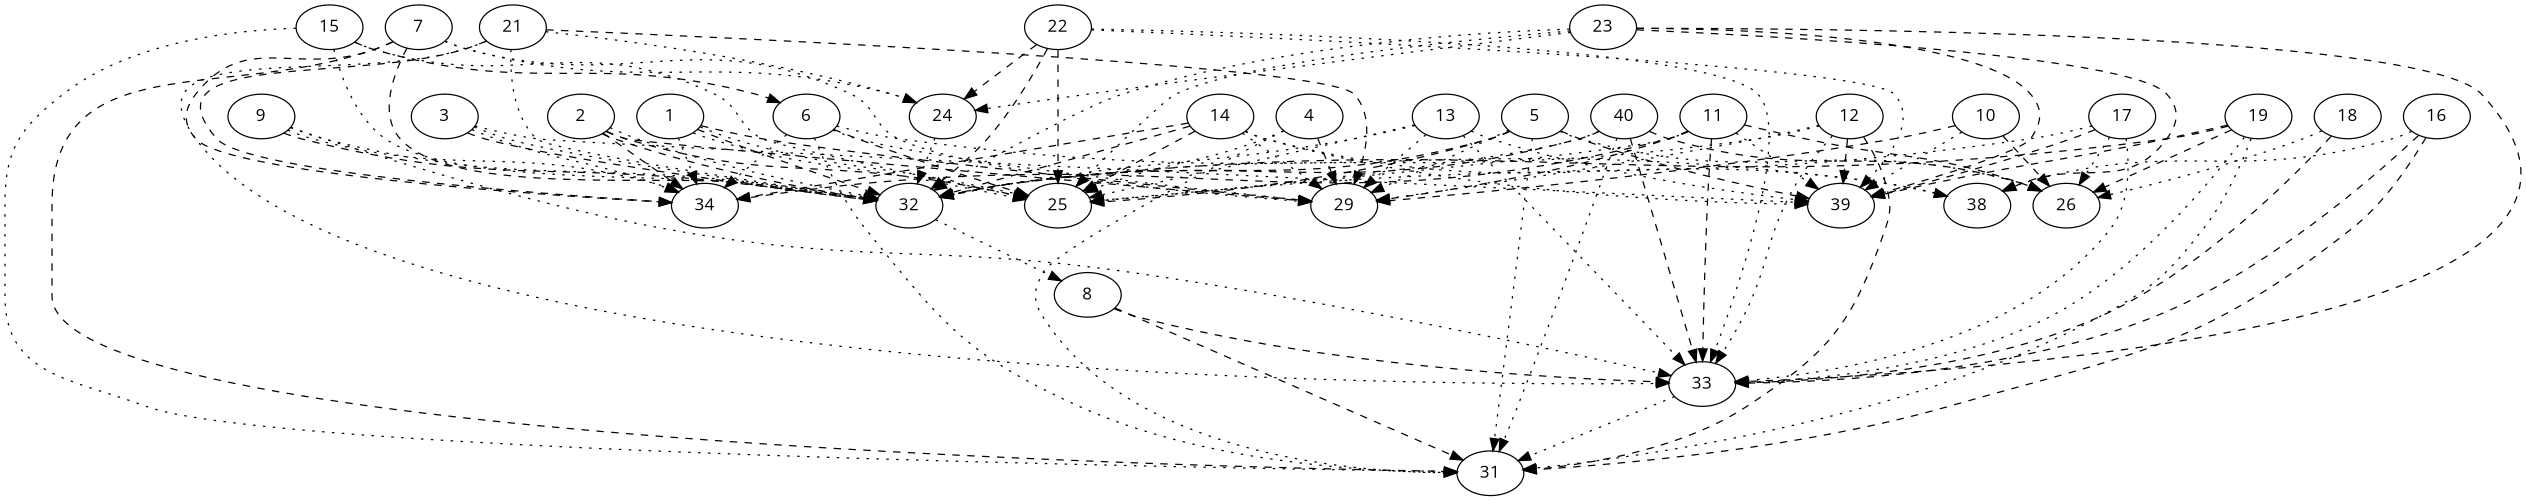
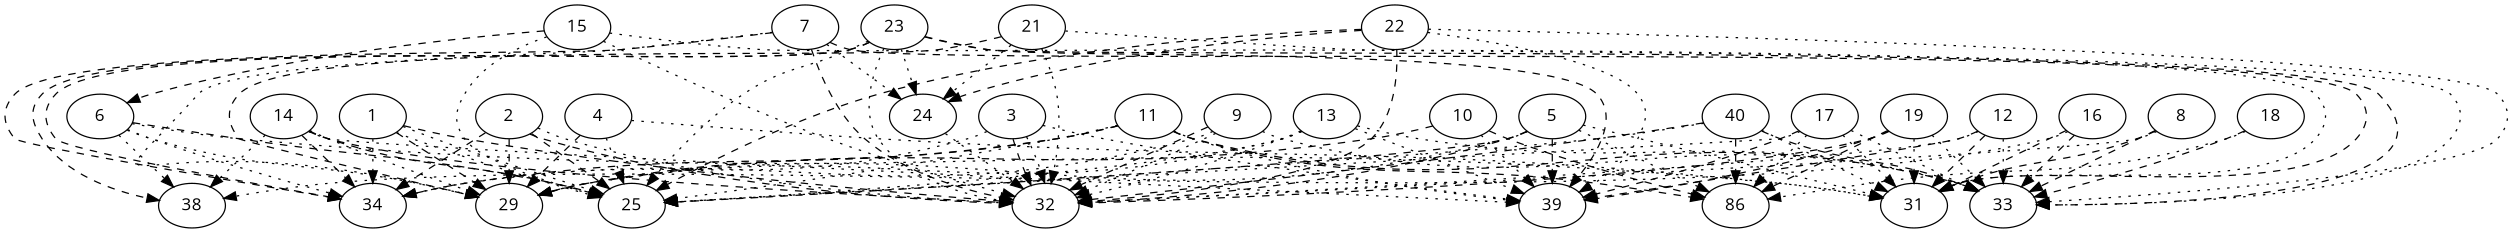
edge "21" -> "34": now "23" -> "34"
edge "12" -> "29": removed
node "26": label "26" -> "86"
edge "32" -> "8": reversed
edge "33" -> "31": now "17" -> "31"
